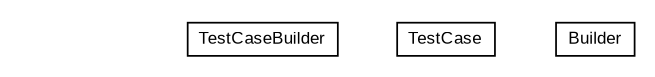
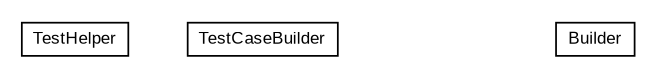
node "TestHelper": added
node "TestCase": removed
